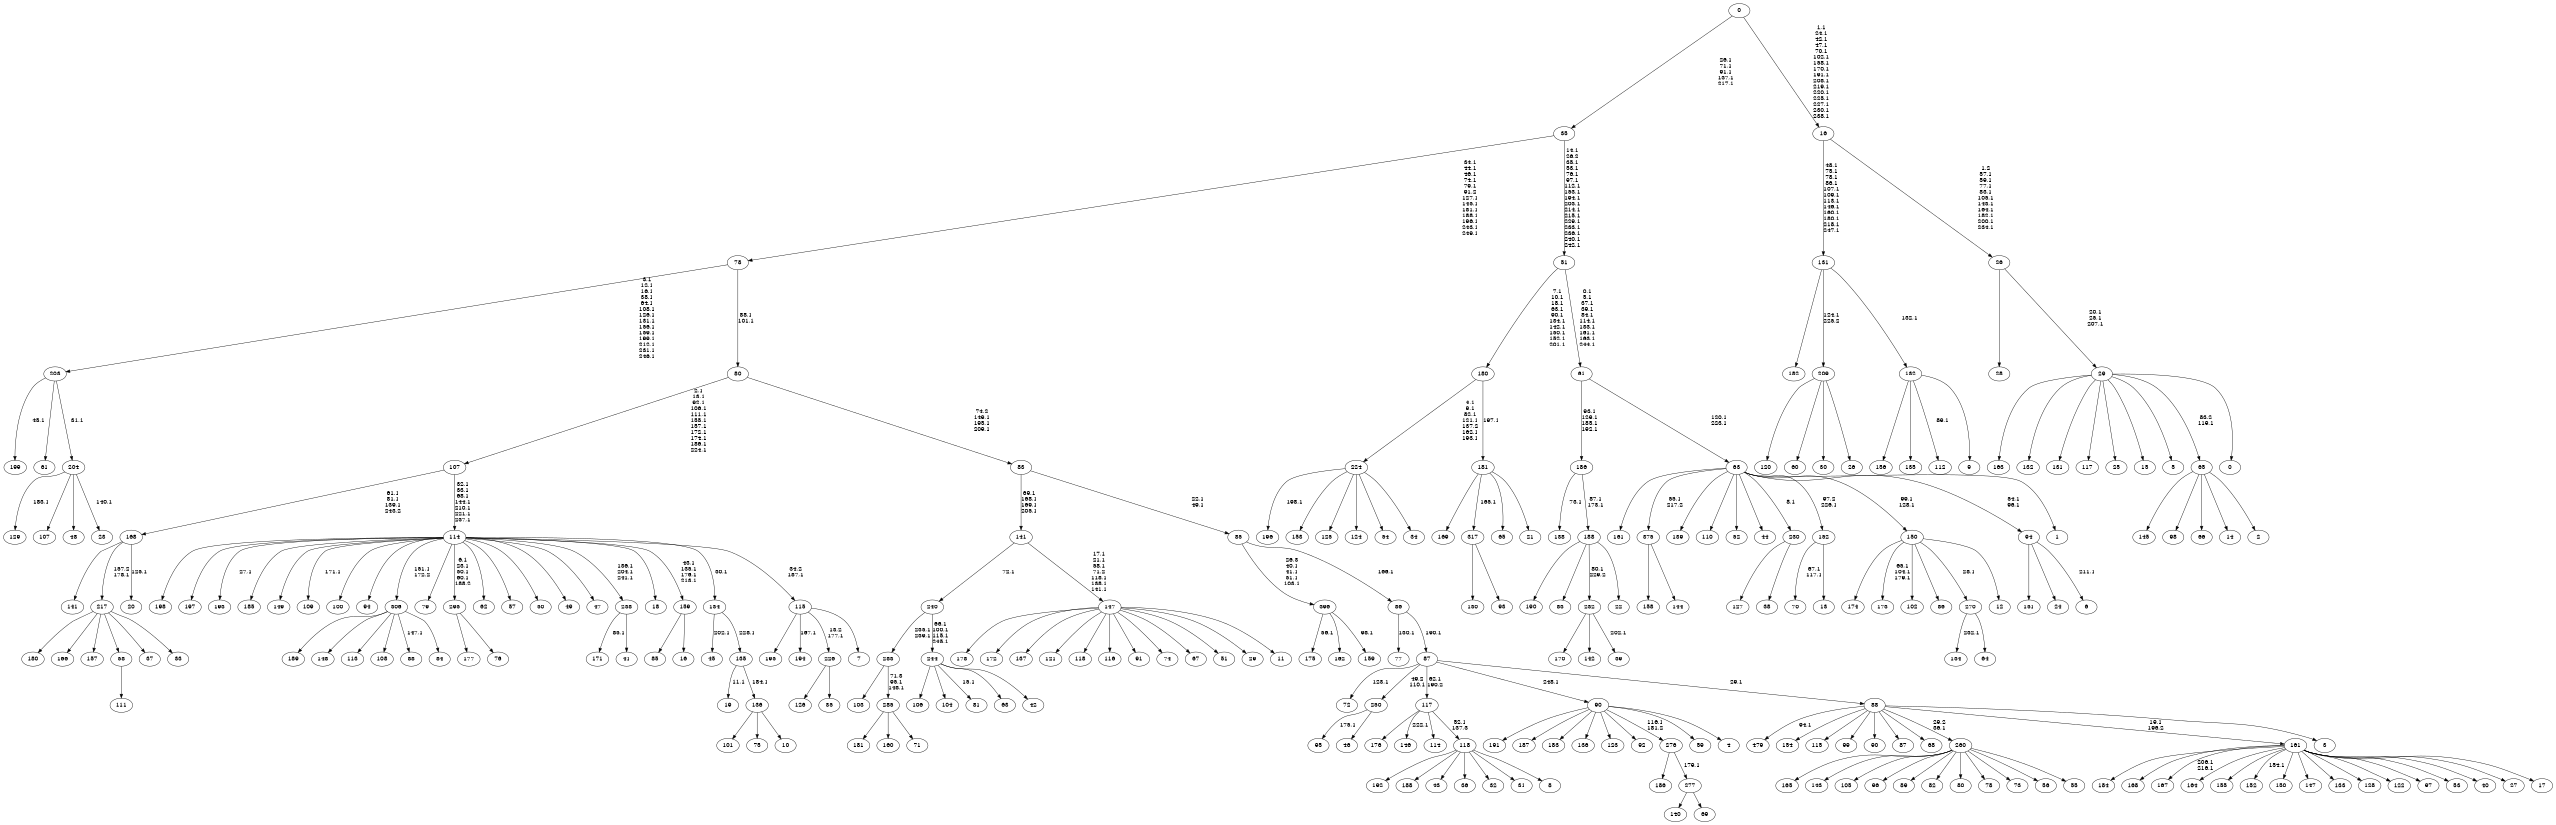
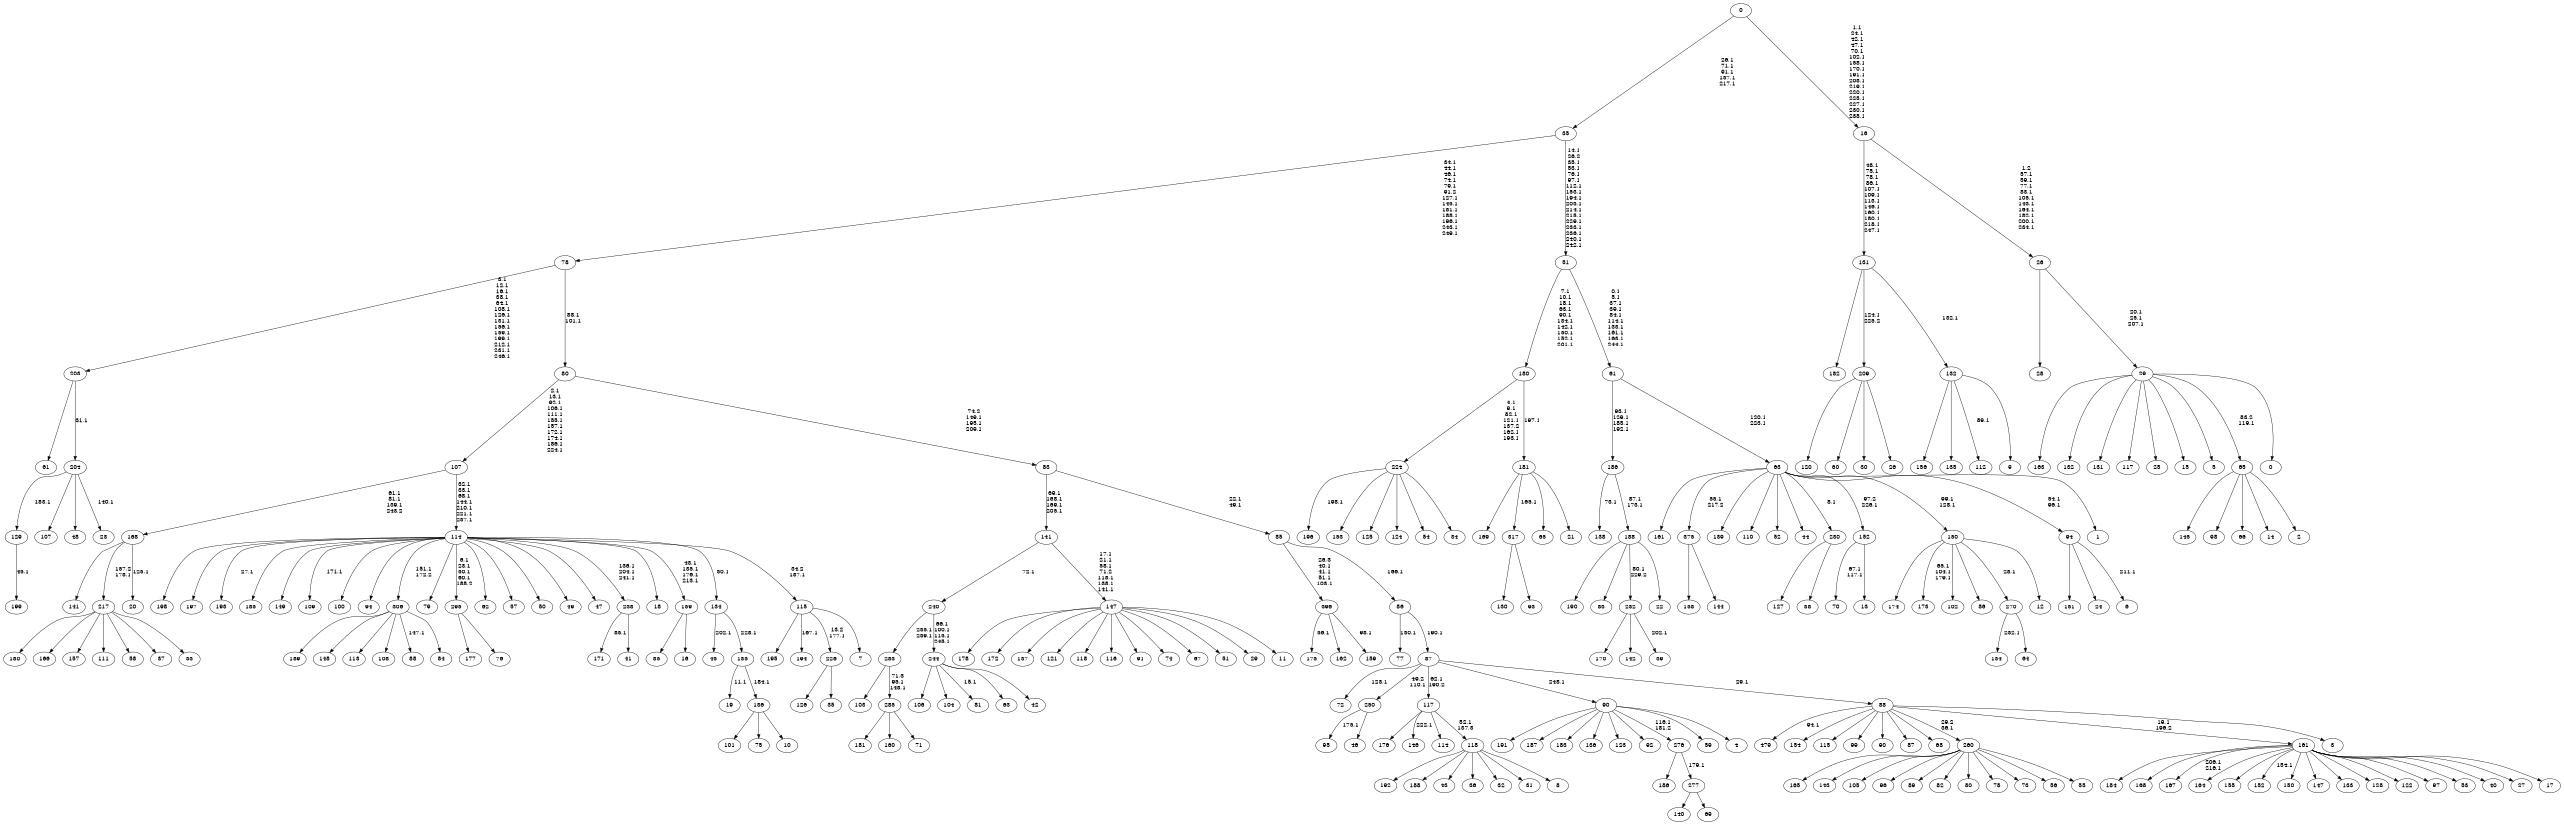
edge "203" -> "199": now "129" -> "199"
edge "58" -> "111": now "217" -> "111"
